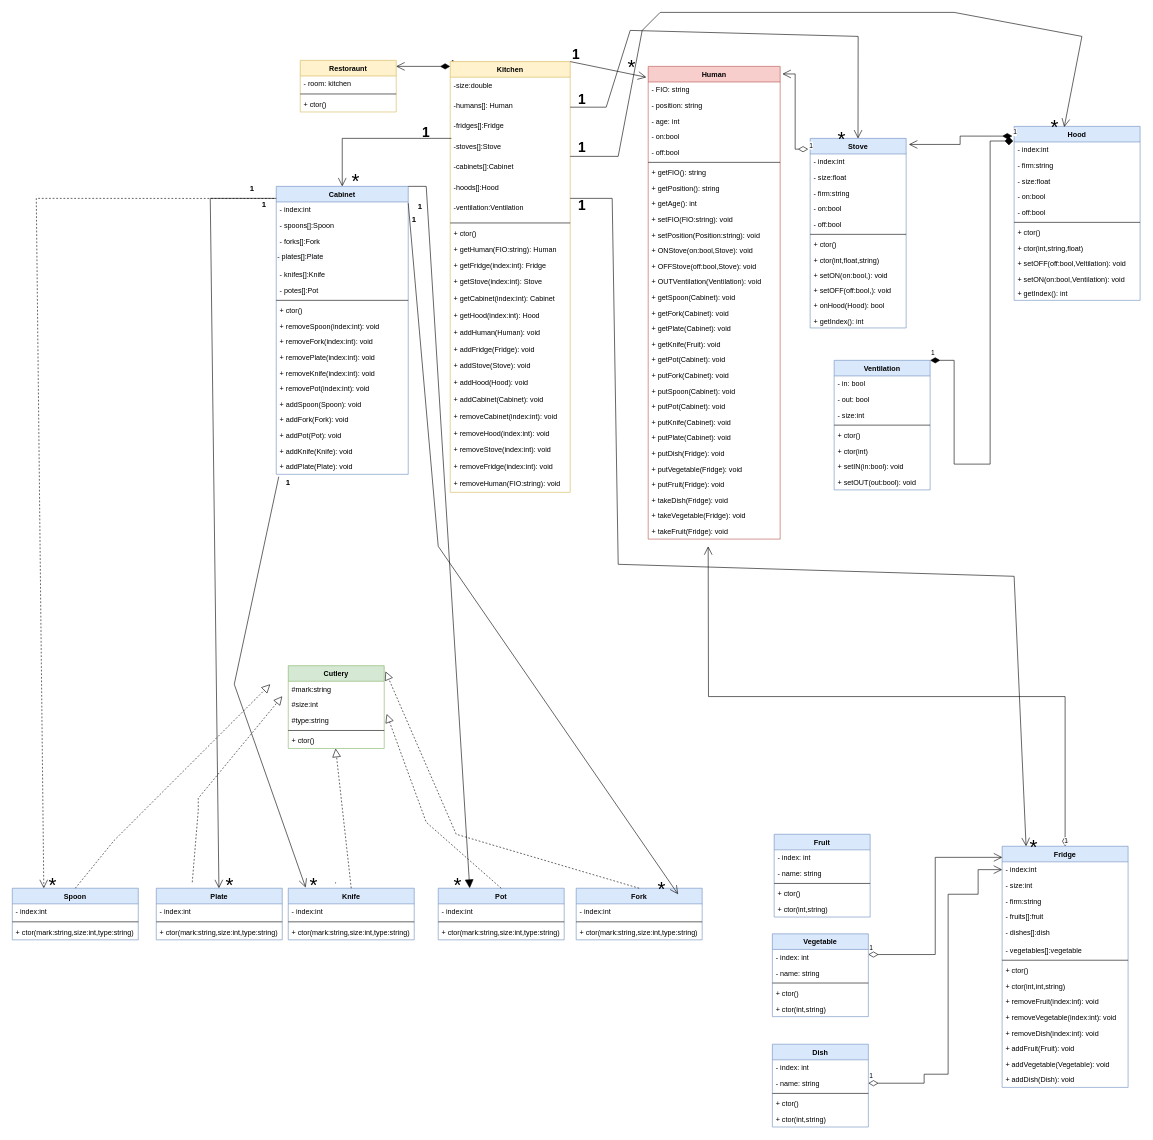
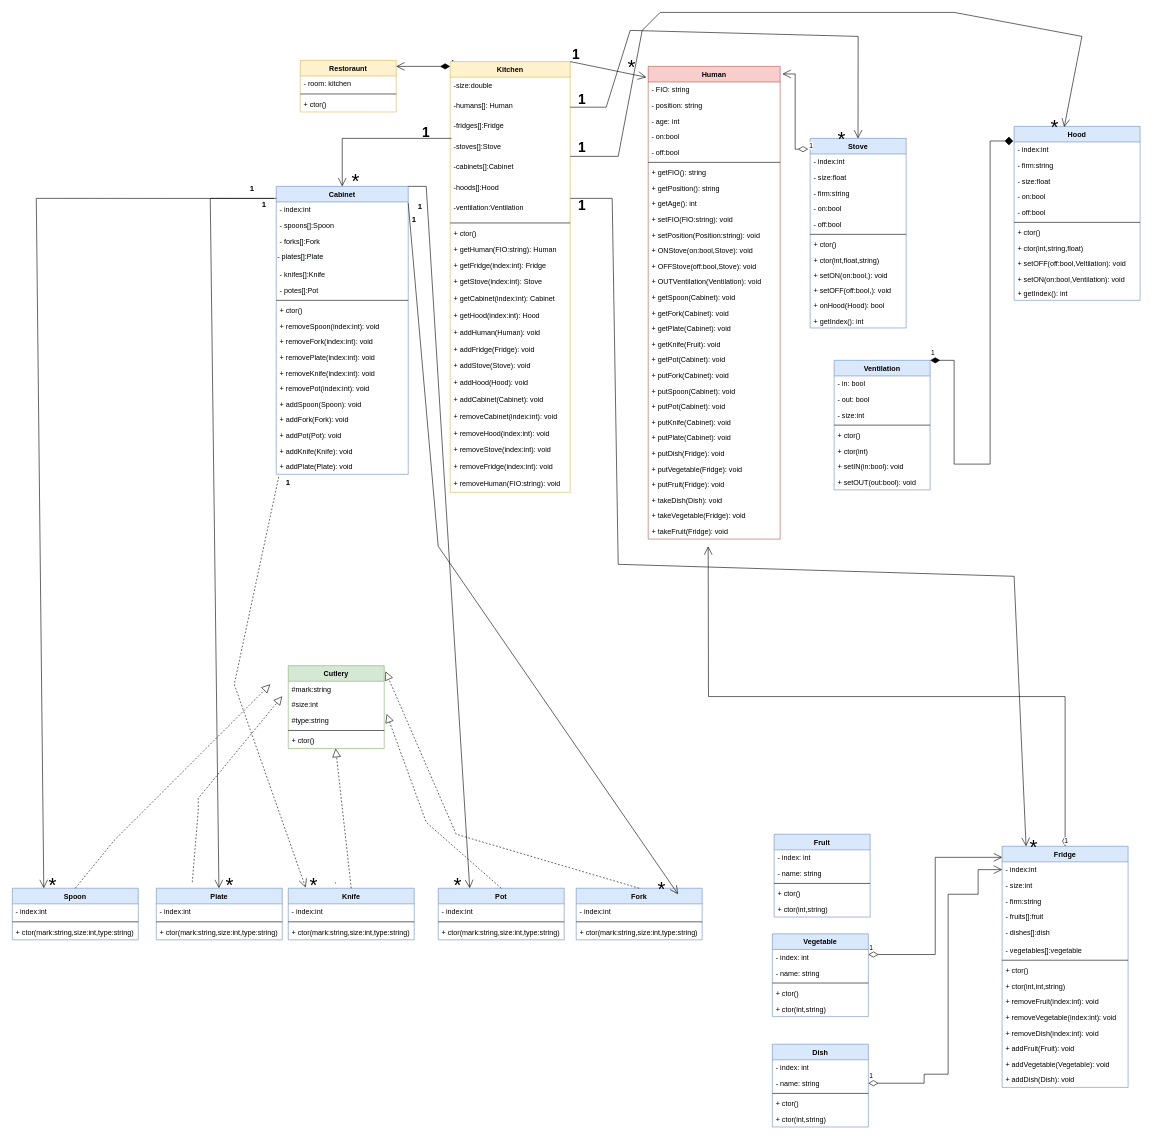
edge "Hood" -- "Stove": removed, label "1"
edge "Cabinet" -> "Spoon": style dashed -> solid
node "+ takeDish(Fridge): void": label "+ takeDish(Fridge): void" -> "+ takeDish(Dish): void"
edge "+ addPlate(Plate): void" -> "Knife": style solid -> dashed
edge "Cabinet" -> "Pot": arrowhead block -> open
